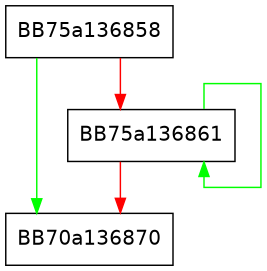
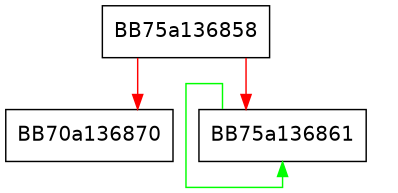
edge "BB75a136858" -> "BB70a136870": color green -> red
edge "BB75a136861" -> "BB70a136870": removed
